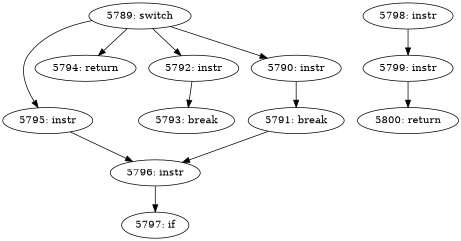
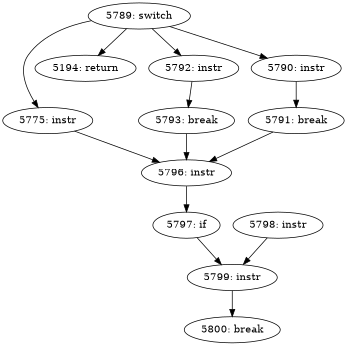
node "5794: return": label "5794: return" -> "5194: return"
node "5795: instr": label "5795: instr" -> "5775: instr"
node "5800: return": label "5800: return" -> "5800: break"
edge "5793: break" -> "5796: instr": added
edge "5797: if" -> "5799: instr": added
